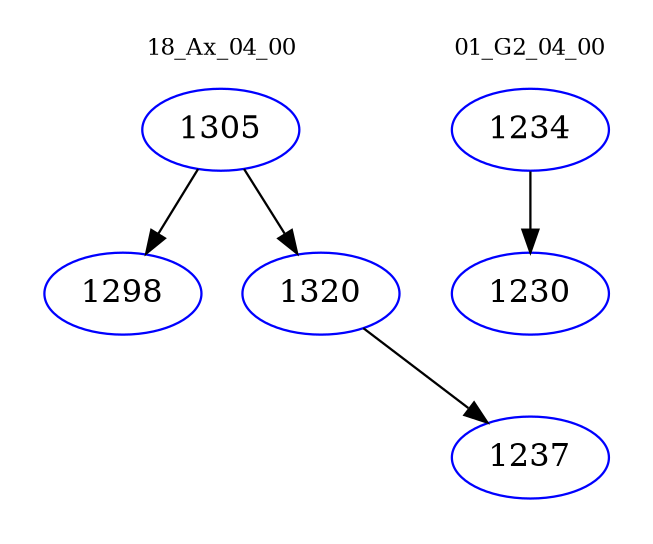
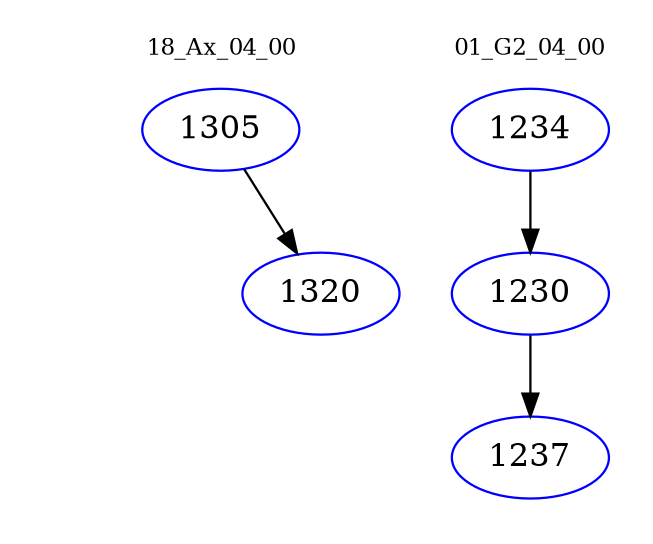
node "1298": removed
edge "1320" -> "1237": now "1230" -> "1237"
